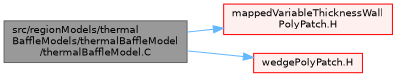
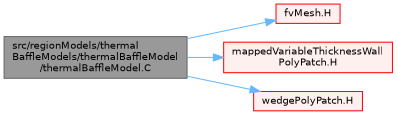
node "fvMesh.H": added
